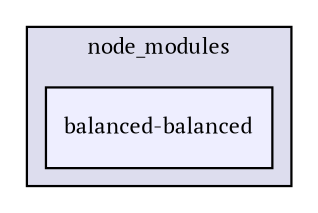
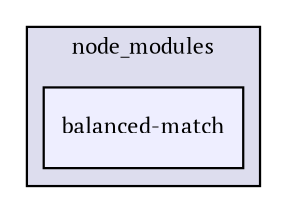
node "balanced-balanced": label "balanced-balanced" -> "balanced-match"
